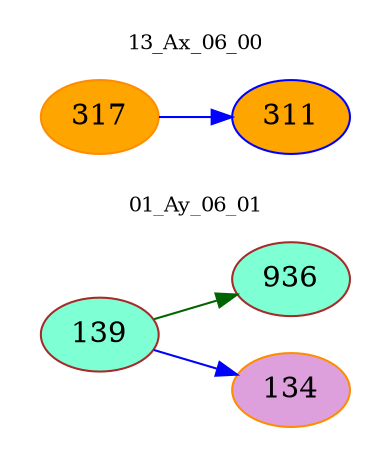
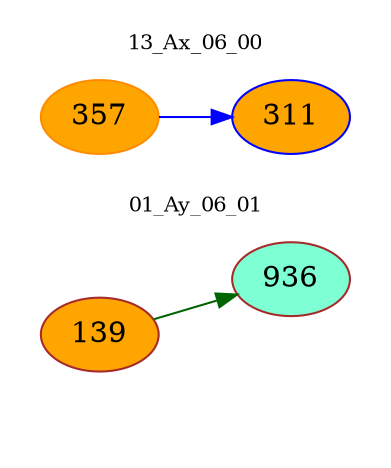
node "317": label "317" -> "357"
node "139": fillcolor aquamarine -> orange
node "134": removed
